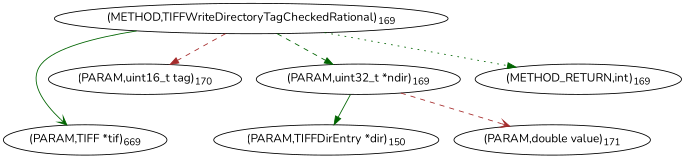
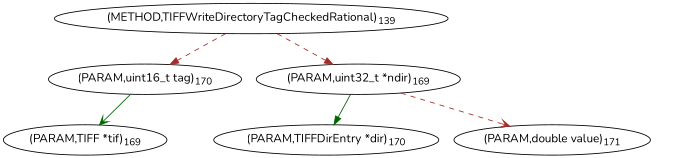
node "(METHOD,TIFFWriteDirectoryTagCheckedRational)": text "169" -> "139"
edge "(METHOD,TIFFWriteDirectoryTagCheckedRational)" -> "(PARAM,uint32_t *ndir)": color darkgreen -> brown
edge "(METHOD,TIFFWriteDirectoryTagCheckedRational)" -> "(PARAM,TIFF *tif)": now "(PARAM,uint16_t tag)" -> "(PARAM,TIFF *tif)"
node "(METHOD_RETURN,int)": removed
node "(PARAM,TIFF *tif)": text "669" -> "169"
node "(PARAM,TIFFDirEntry *dir)": text "150" -> "170"
